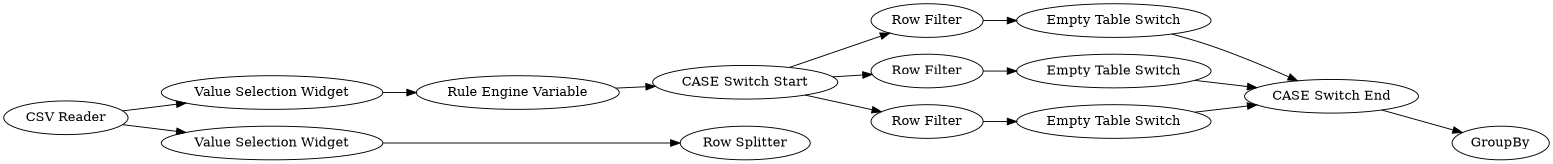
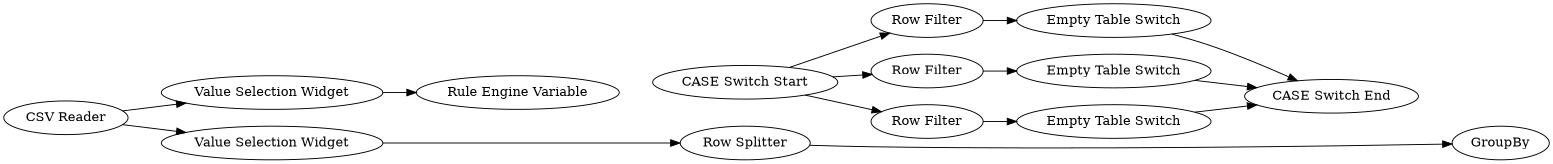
edge "Rule Engine Variable" -> "CASE Switch Start": removed
edge "CASE Switch End" -> "GroupBy": now "Row Splitter" -> "GroupBy"
